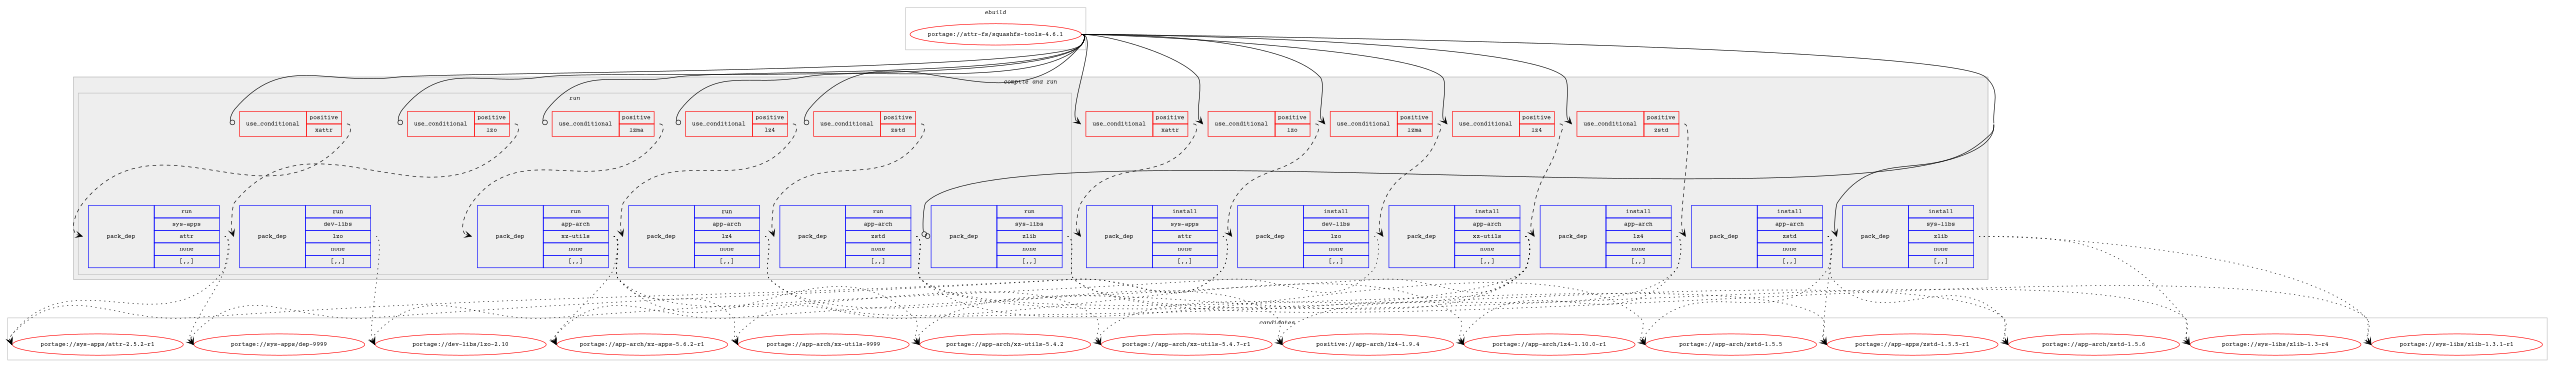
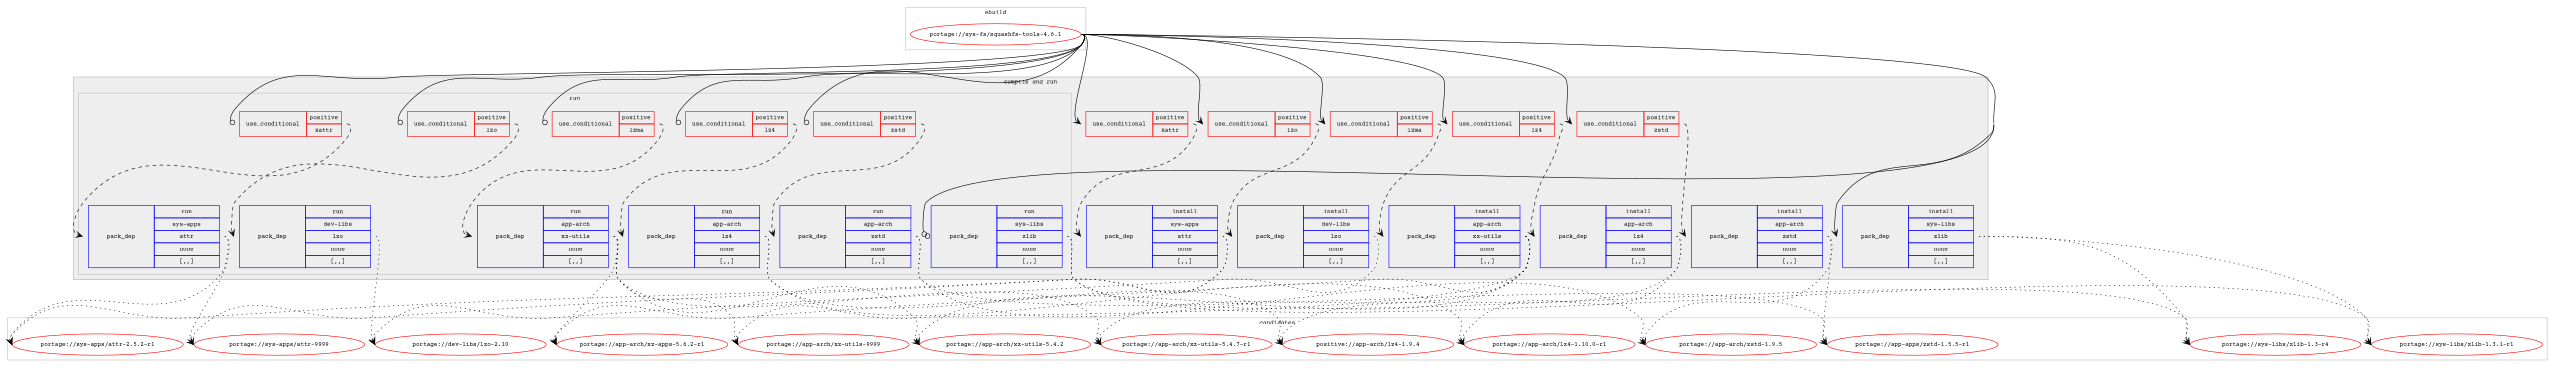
node "portage://attr-fs/squashfs-tools-4.6.1": label "portage://attr-fs/squashfs-tools-4.6.1" -> "portage://sys-fs/squashfs-tools-4.6.1"
node "portage://sys-apps/dep-9999": label "portage://sys-apps/dep-9999" -> "portage://sys-apps/attr-9999"
node "portage://app-arch/zstd-1.5.5": label "portage://app-arch/zstd-1.5.5" -> "portage://app-arch/zstd-1.9.5"
node "portage://app-arch/zstd-1.5.6": removed
